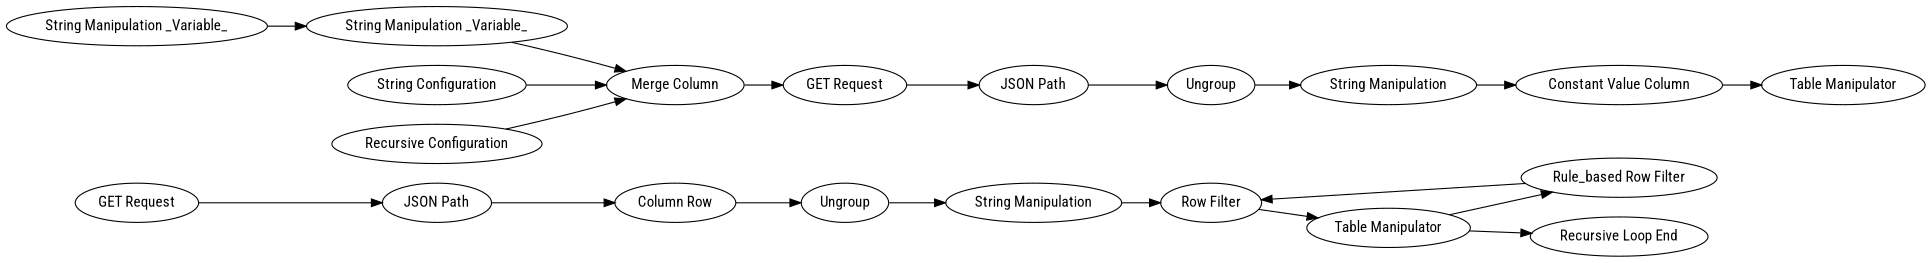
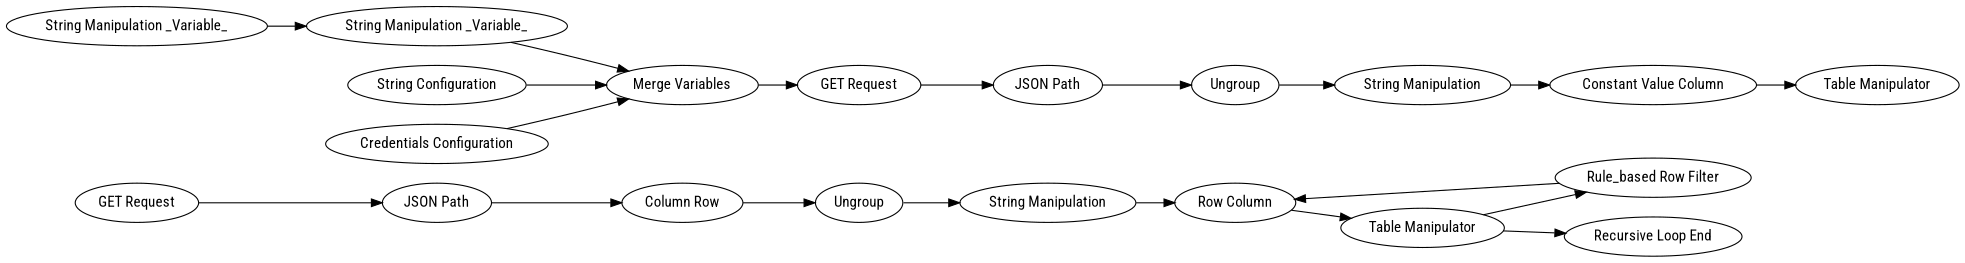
node "Merge Column": label "Merge Column" -> "Merge Variables"
node "Recursive Configuration": label "Recursive Configuration" -> "Credentials Configuration"
node "Row Filter": label "Row Filter" -> "Row Column"
